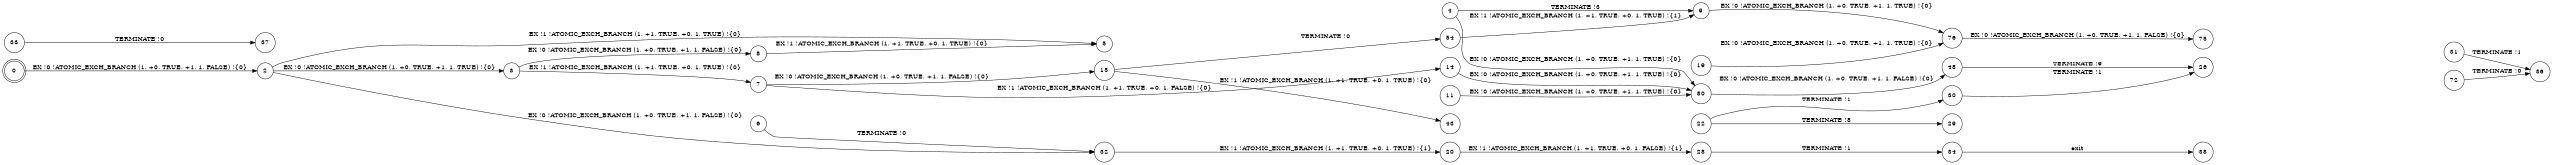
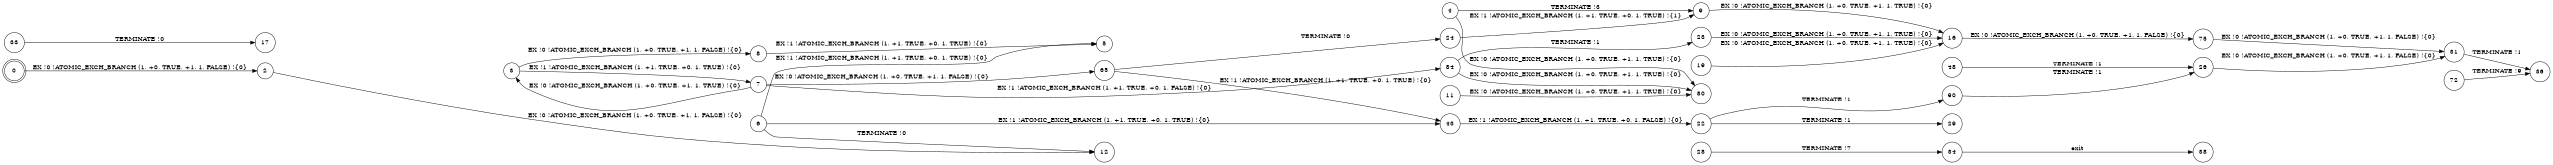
node "23": added
node "54": label "54" -> "24"
node "76": label "76" -> "16"
edge "2" -> "5": now "6" -> "5"
node "37": label "37" -> "17"
edge "75" -> "31": added, label "EX !0 !ATOMIC_EXCH_BRANCH (1, +0, TRUE, +1, 1, FALSE) !{0}"
edge "48" -> "26": label "TERMINATE !9" -> "TERMINATE !1"
node "14": label "14" -> "84"
node "15": label "15" -> "65"
edge "2" -> "3": now "7" -> "3"
edge "26" -> "31": added, label "EX !0 !ATOMIC_EXCH_BRANCH (1, +0, TRUE, +1, 1, FALSE) !{0}"
edge "72" -> "36": label "TERMINATE !0" -> "TERMINATE !9"
edge "80" -> "48": removed, label "EX !0 !ATOMIC_EXCH_BRANCH (1, +0, TRUE, +1, 1, FALSE) !{0}"
node "30": label "30" -> "90"
edge "22" -> "29": label "TERMINATE !8" -> "TERMINATE !1"
edge "6" -> "43": added, label "EX !1 !ATOMIC_EXCH_BRANCH (1, +1, TRUE, +0, 1, TRUE) !{0}"
edge "43" -> "22": added, label "EX !1 !ATOMIC_EXCH_BRANCH (1, +1, TRUE, +0, 1, FALSE) !{0}"
edge "28" -> "34": label "TERMINATE !1" -> "TERMINATE !7"
node "32": label "32" -> "12"
node "20": removed
